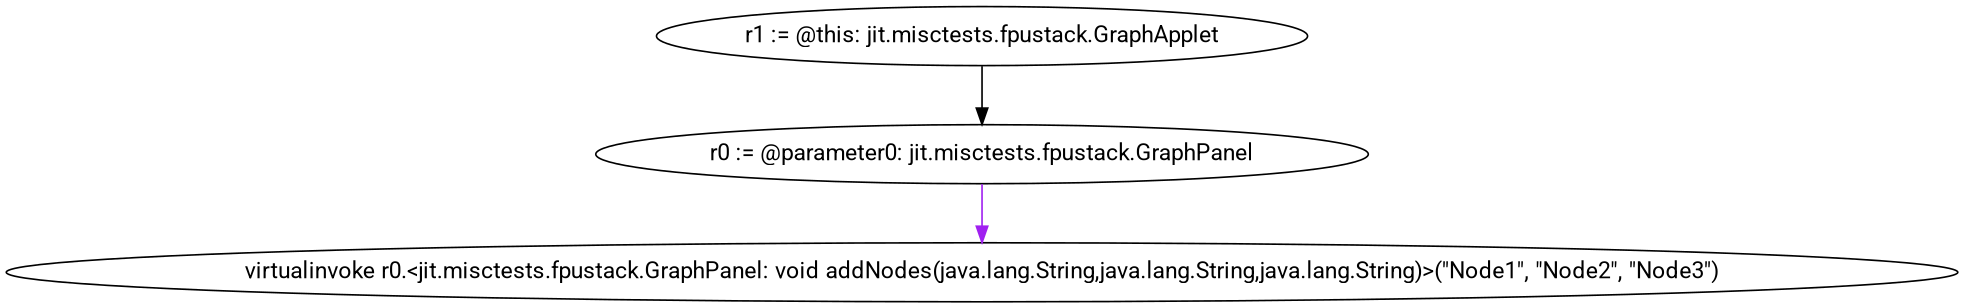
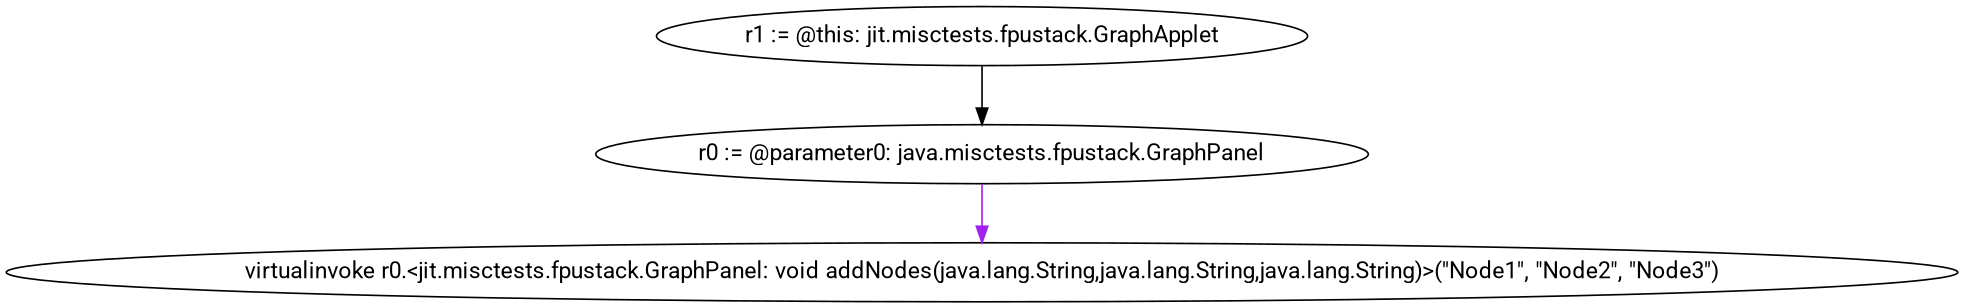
node "r0 := @parameter0: jit.misctests.fpustack.GraphPanel": label "r0 := @parameter0: jit.misctests.fpustack.GraphPanel" -> "r0 := @parameter0: java.misctests.fpustack.GraphPanel"
